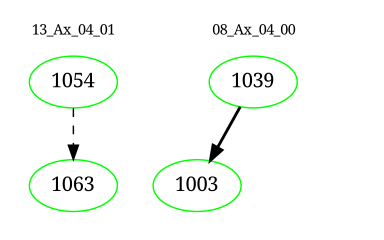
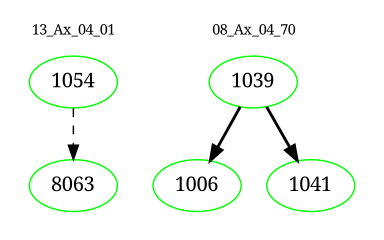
cluster "08_Ax_04_00": label "08_Ax_04_00" -> "08_Ax_04_70"
node "1063": label "1063" -> "8063"
node "1003": label "1003" -> "1006"
node "1041": added
